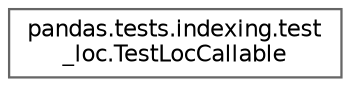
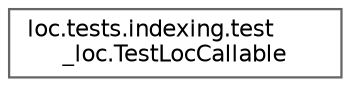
node "pandas.tests.indexing.test _loc.TestLocCallable": label "pandas.tests.indexing.test _loc.TestLocCallable" -> "loc.tests.indexing.test _loc.TestLocCallable"
